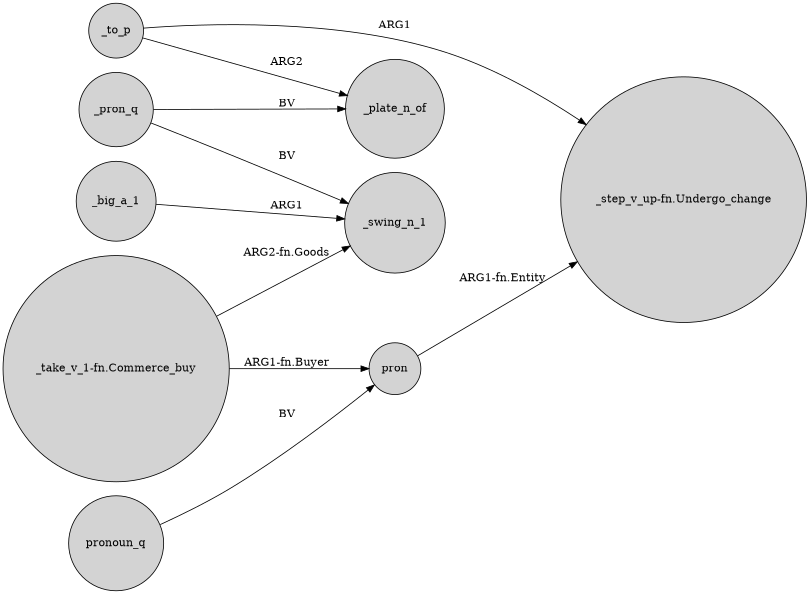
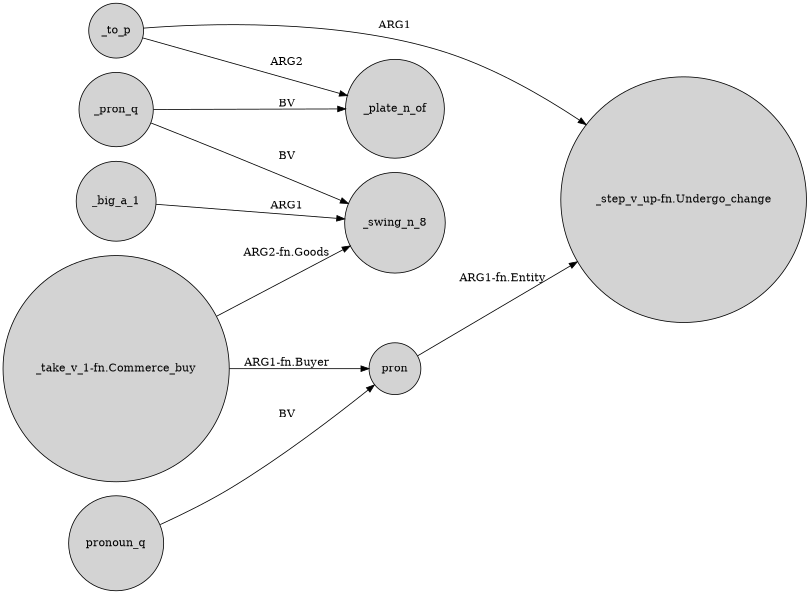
node "_swing_n_1": label "_swing_n_1" -> "_swing_n_8"
